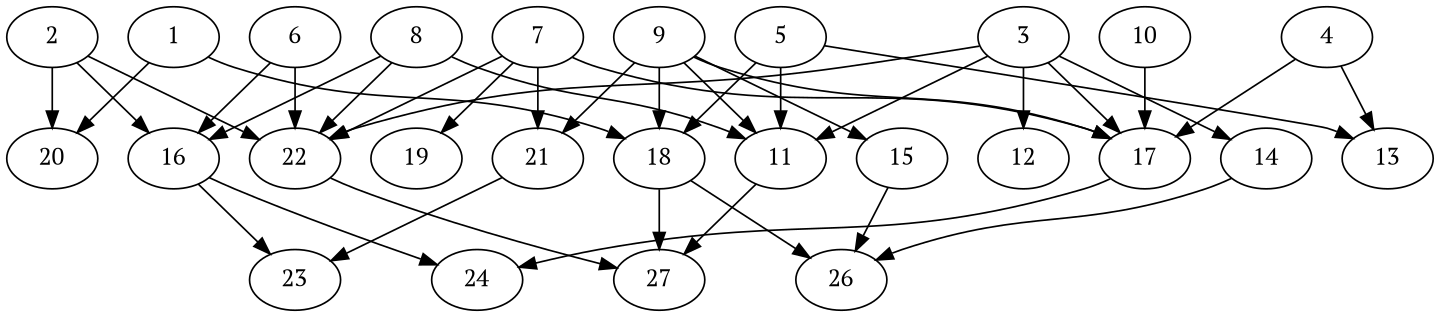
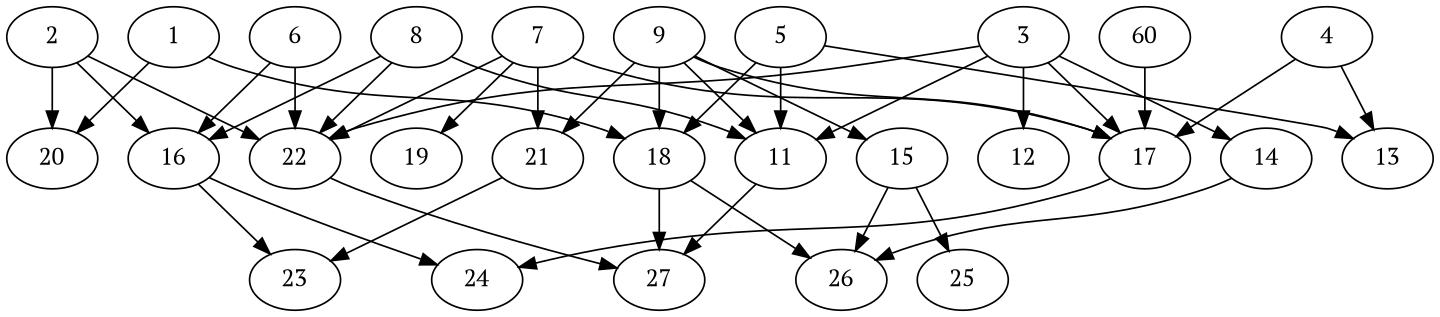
node "10": label "10" -> "60"
node "25": added
